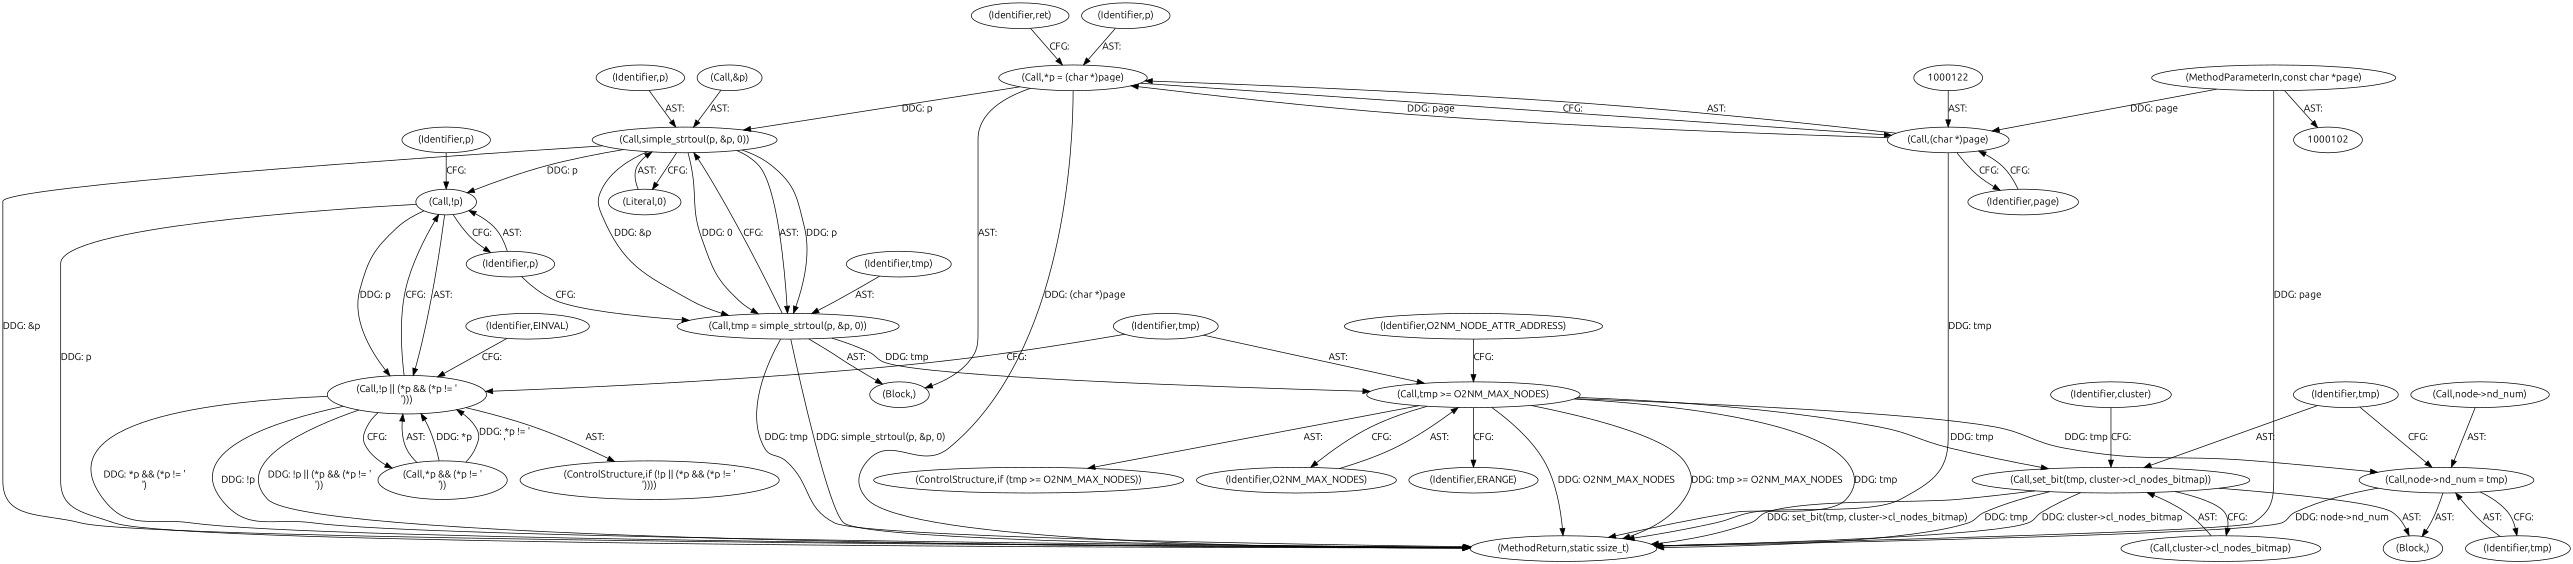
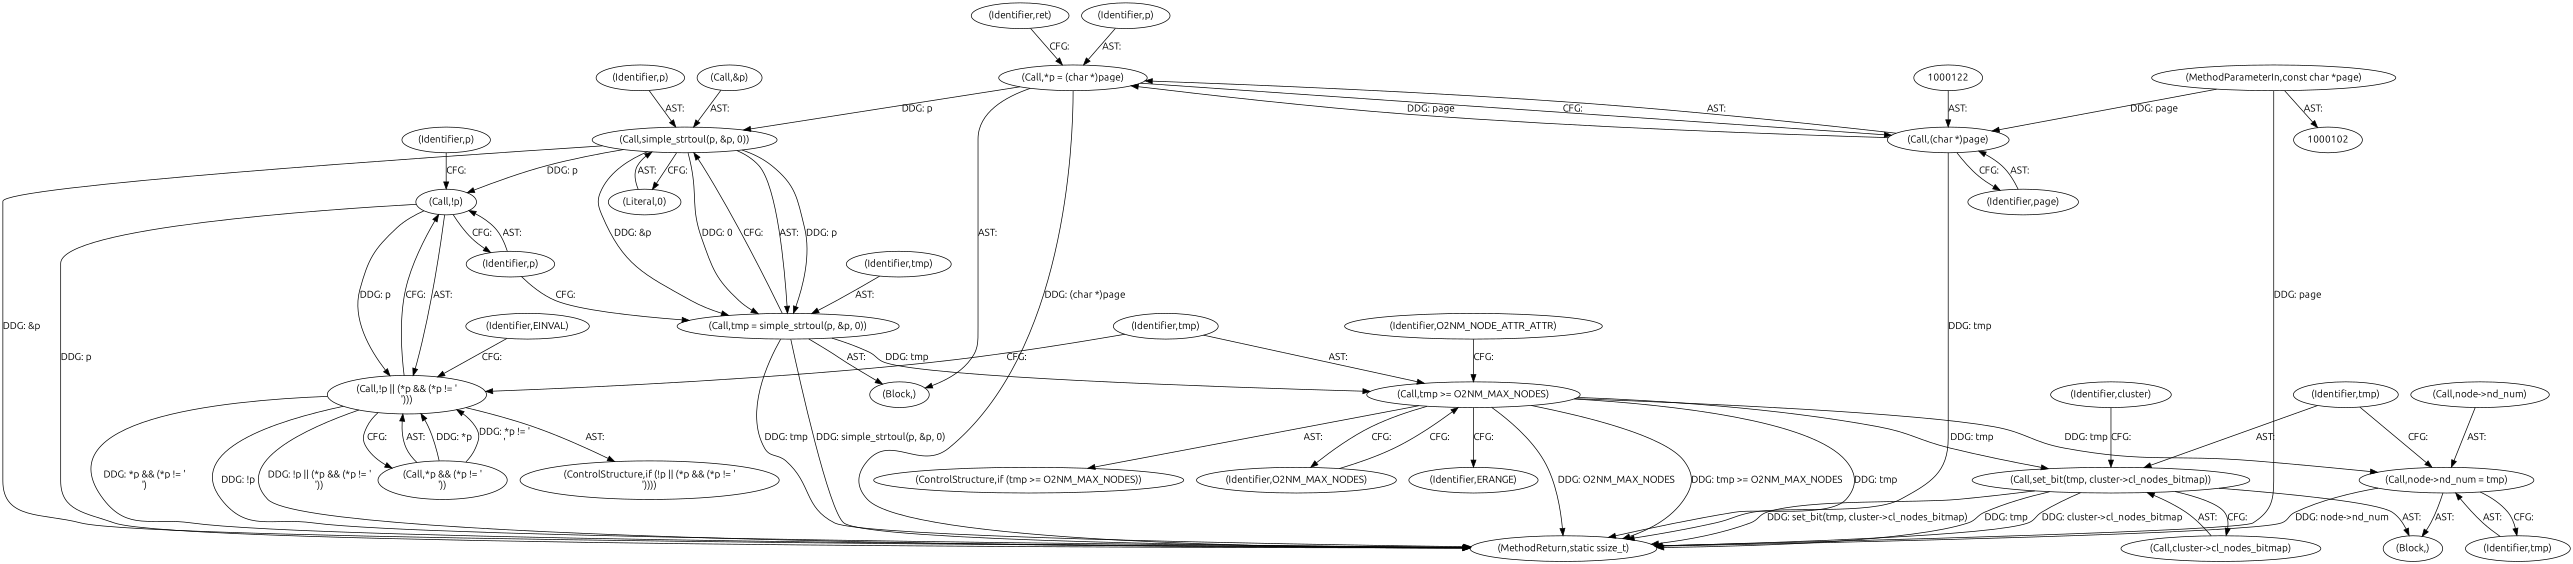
edge "(Identifier,page)" -> "(Call,(char *)page)": label "CFG: " -> "AST: "
node "(Identifier,O2NM_NODE_ATTR_ADDRESS)": label "(Identifier,O2NM_NODE_ATTR_ADDRESS)" -> "(Identifier,O2NM_NODE_ATTR_ATTR)"
edge "(Identifier,O2NM_MAX_NODES)" -> "(Call,tmp >= O2NM_MAX_NODES)": label "AST: " -> "CFG: "
